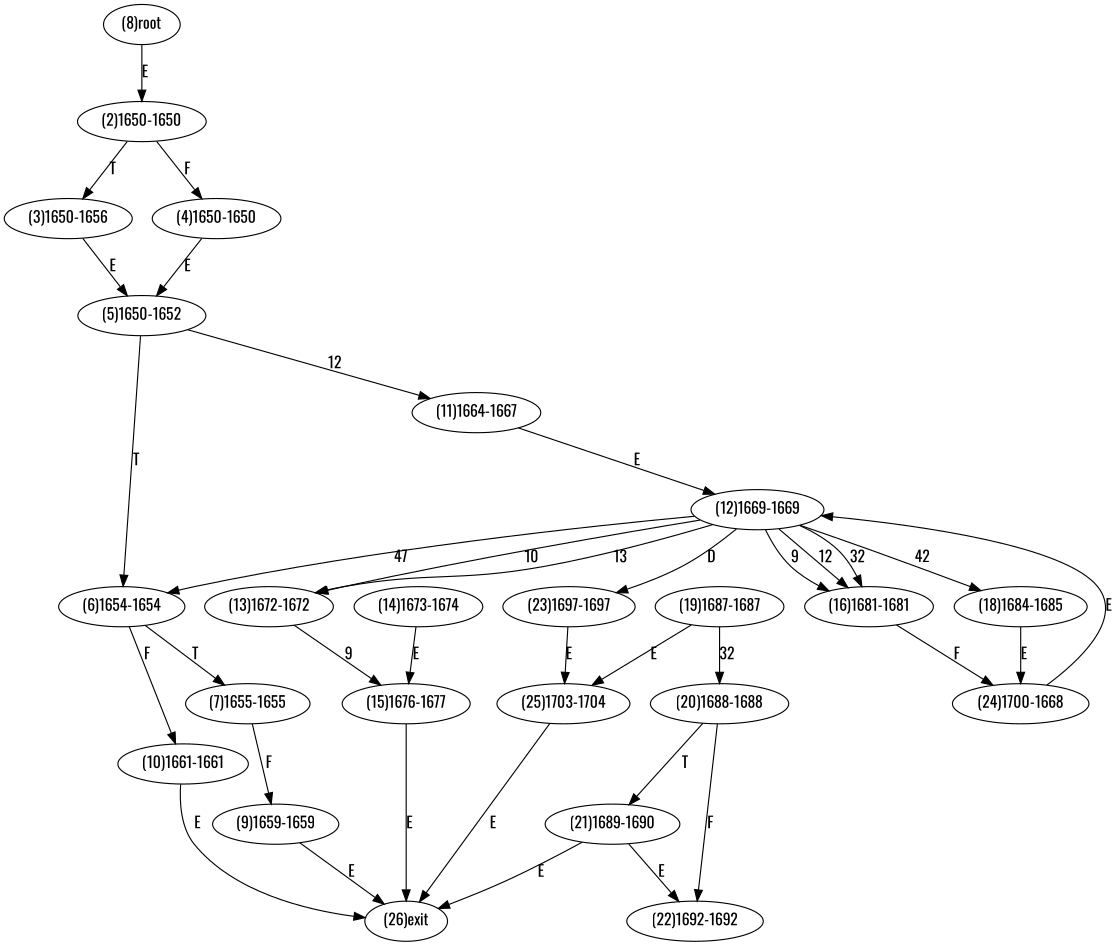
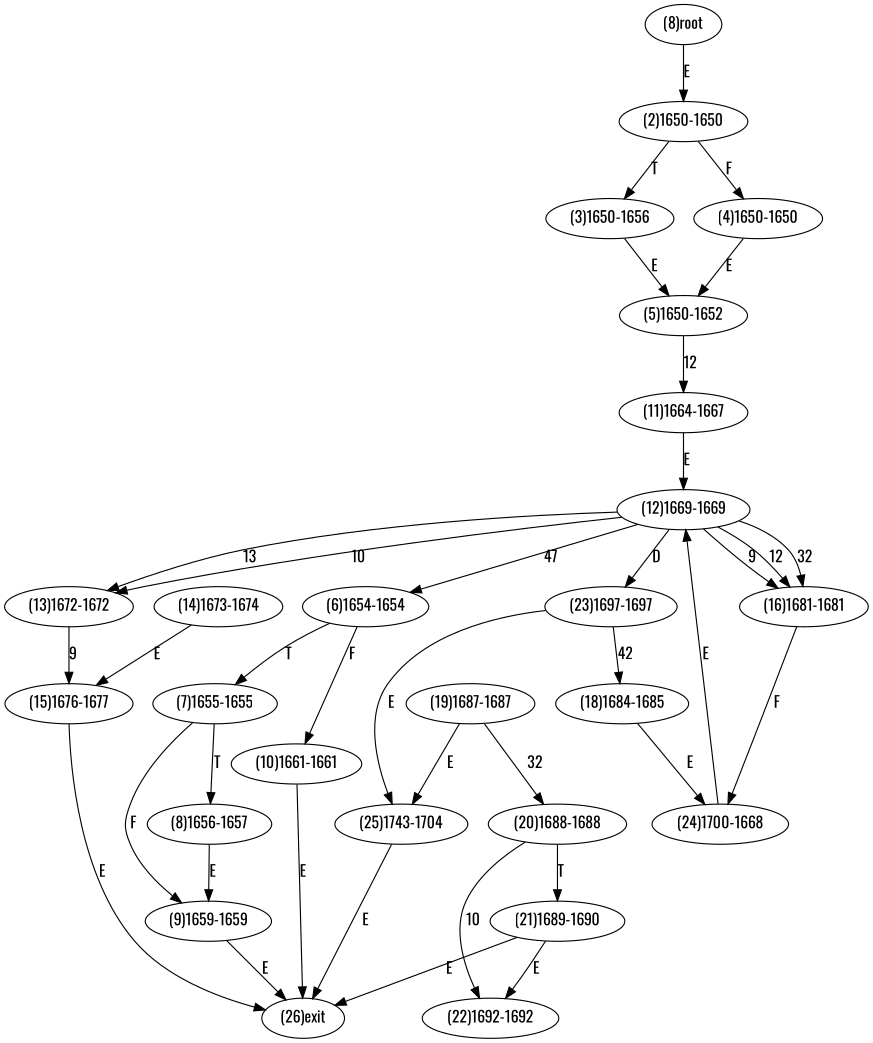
edge "(5)1650-1652" -> "(6)1654-1654": removed, label "T"
edge "(12)1669-1669" -> "(18)1684-1685": now "(23)1697-1697" -> "(18)1684-1685"
node "(25)1703-1704": label "(25)1703-1704" -> "(25)1743-1704"
node "(8)1656-1657": added
edge "(20)1688-1688" -> "(22)1692-1692": label "F" -> "10"
